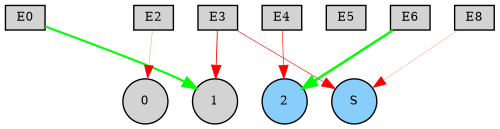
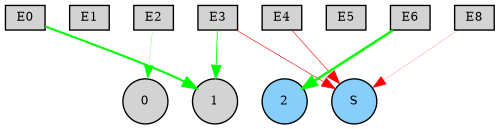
node "E1": added
edge "E2" -> "0": color red -> green
edge "E3" -> "1": color red -> green
edge "E4" -> "2": now "E4" -> "S"
